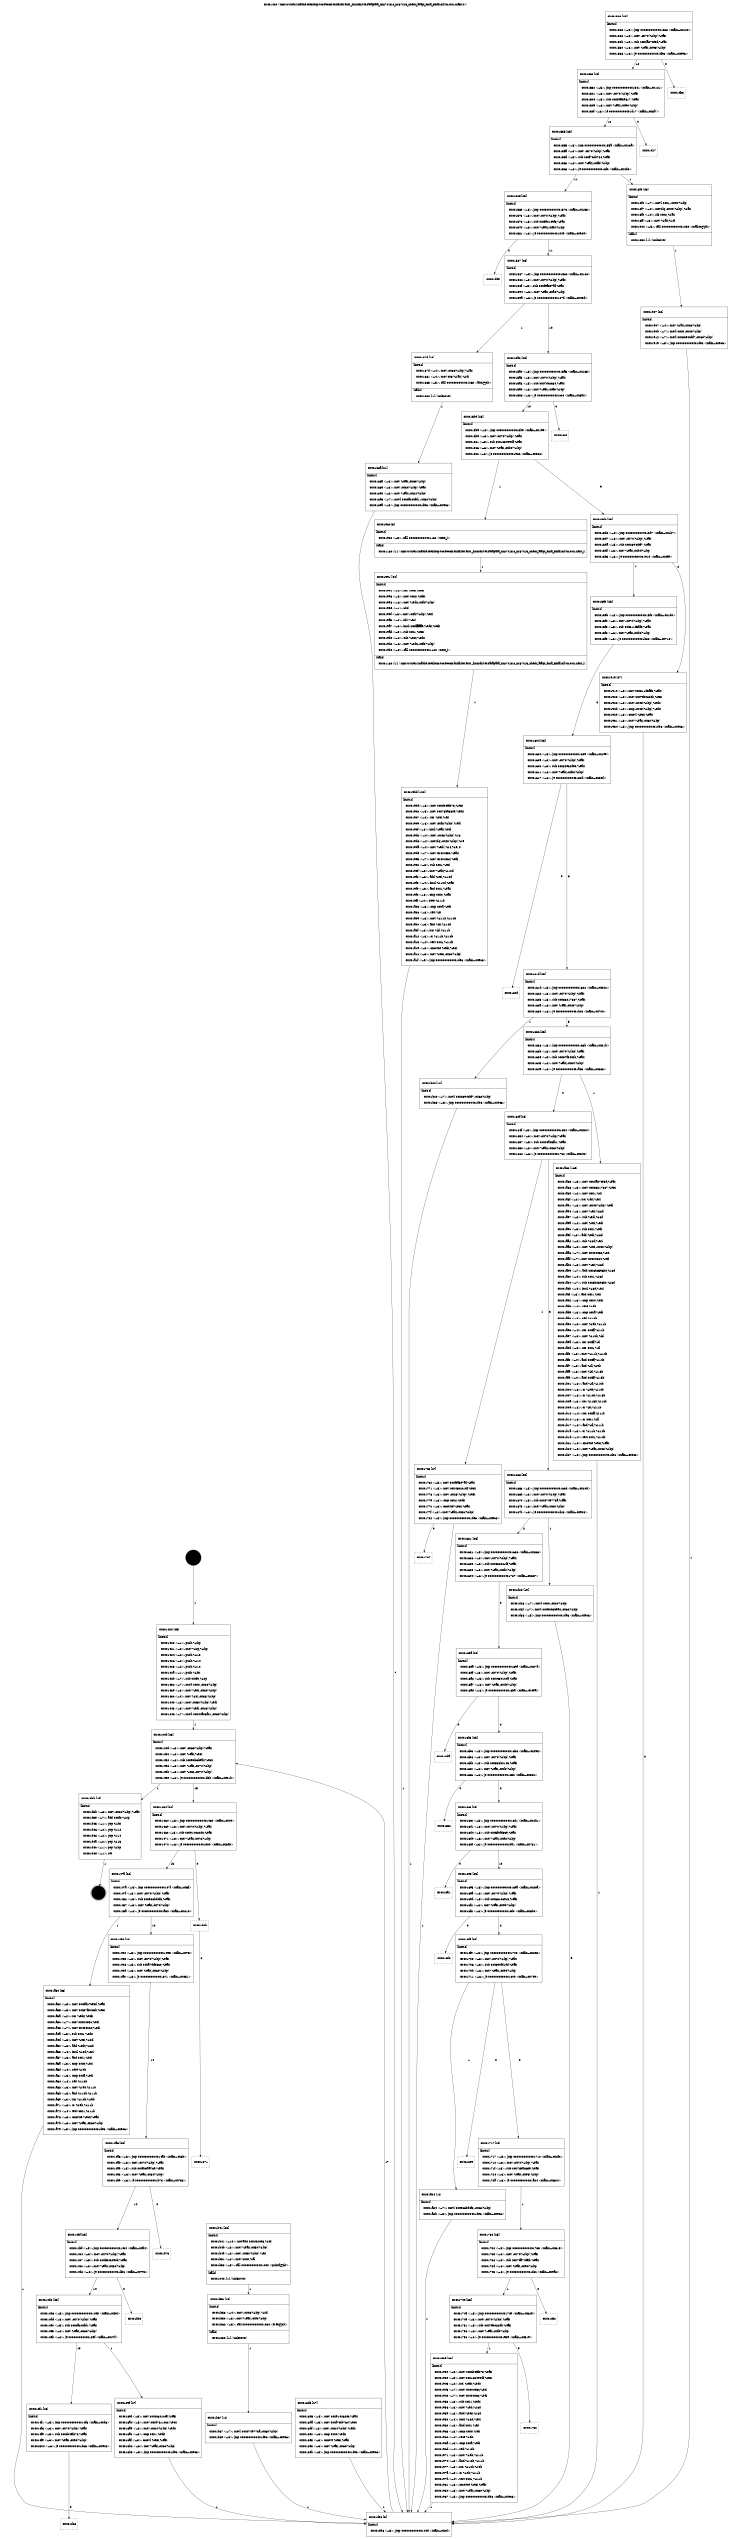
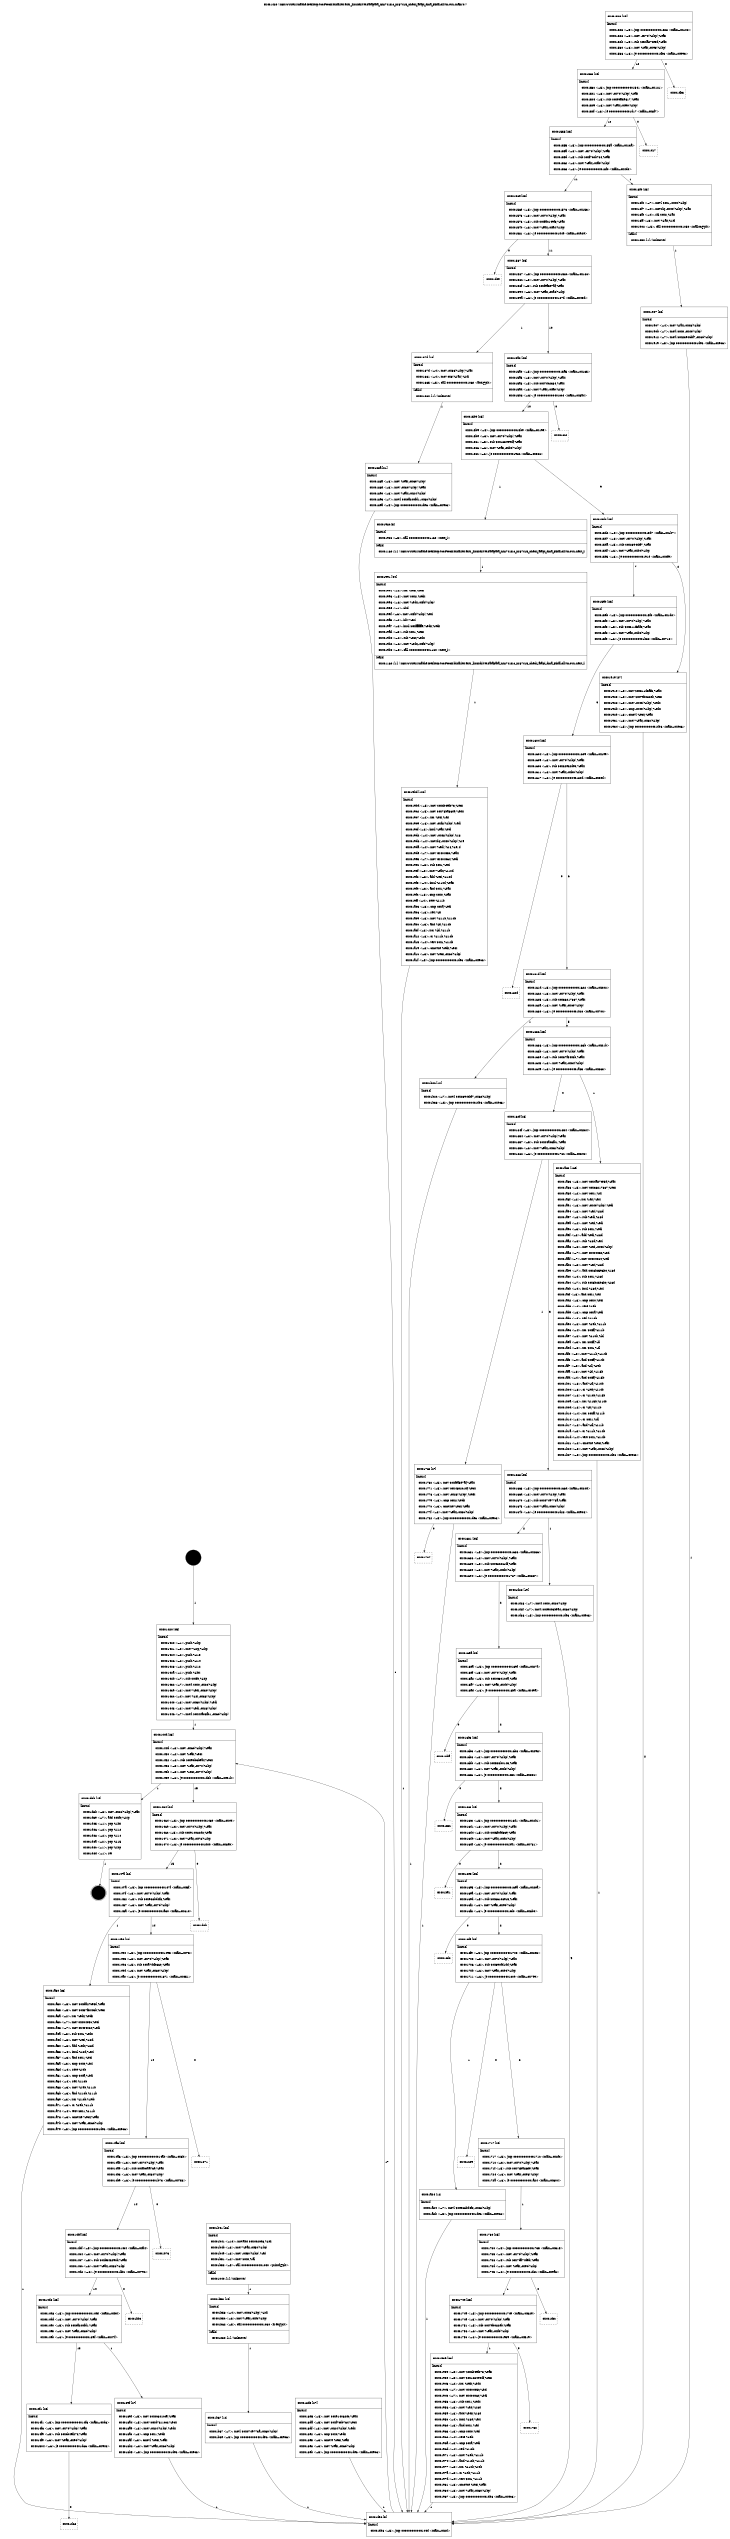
edge "0x4016cc [25]" -> "0x4016e5 [25]": label " 10" -> " 2"
edge "0x401d0b" -> "0x401871": now "0x401490 [22]" -> "0x401871"
